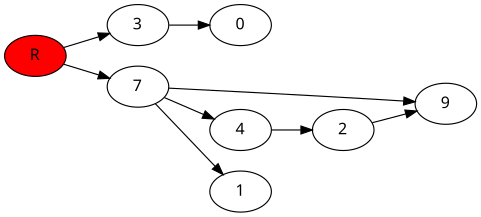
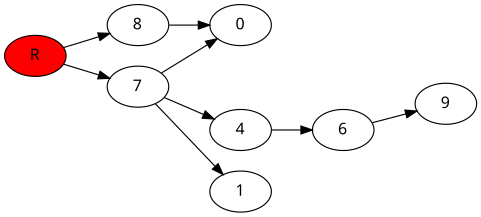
node "3": label "3" -> "8"
edge "7" -> "9": now "7" -> "0"
node "2": label "2" -> "6"
